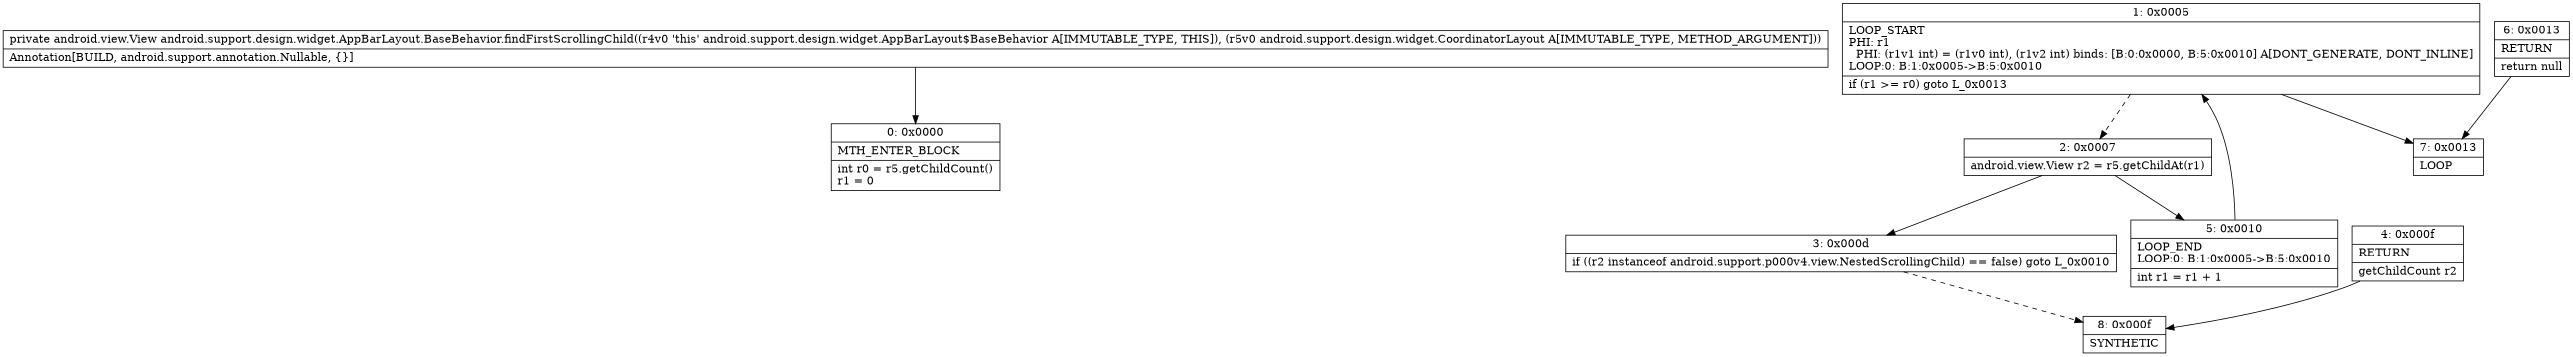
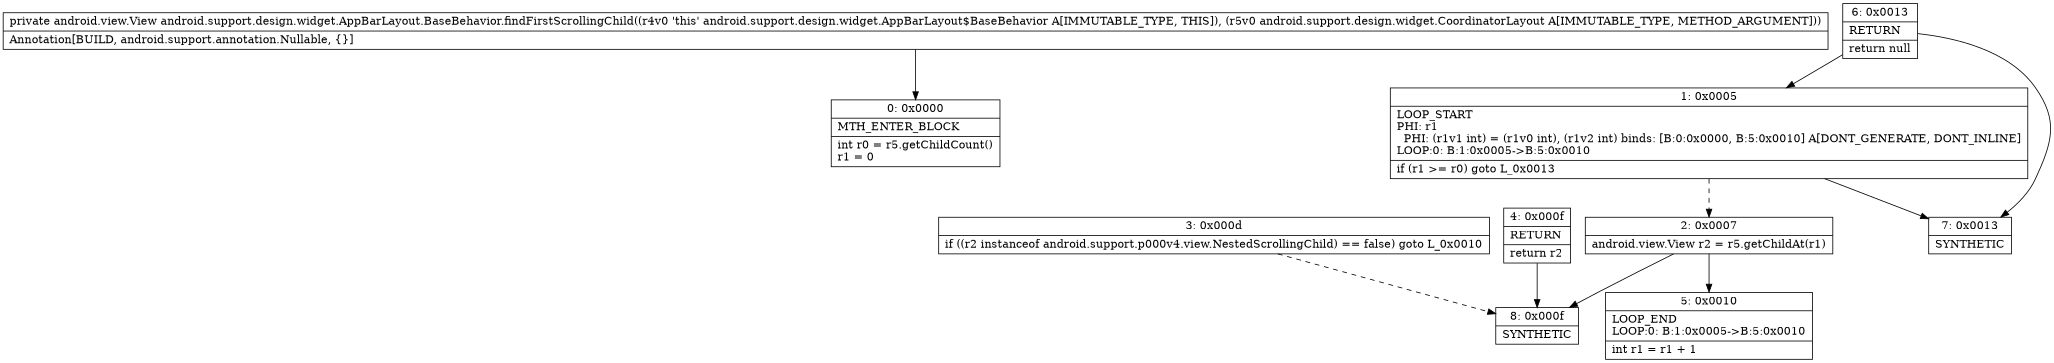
edge "5: 0x0010" -> "1: 0x0005": now "6: 0x0013" -> "1: 0x0005"
node "7: 0x0013": text "LOOP" -> "SYNTHETIC"
edge "2: 0x0007" -> "3: 0x000d": now "2: 0x0007" -> "8: 0x000f"
node "4: 0x000f": text "getChildCount r2" -> "return r2"
